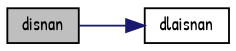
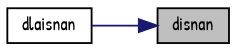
edge "disnan" -> "dlaisnan": reversed
